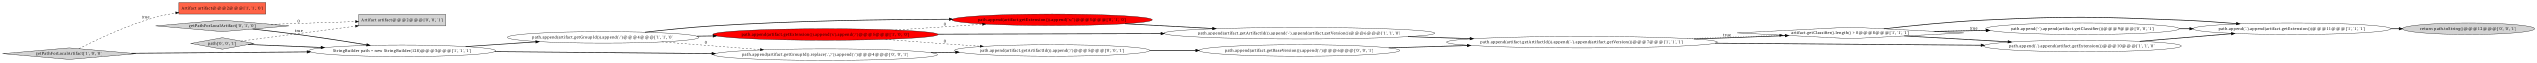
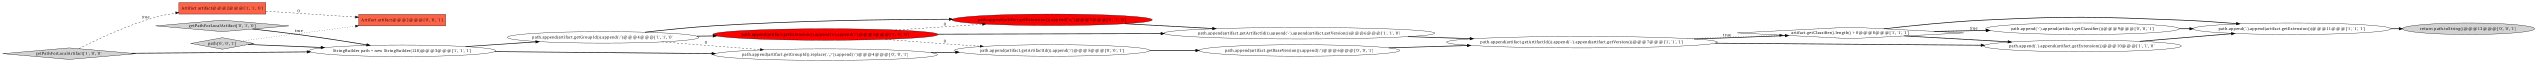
node "Artifact artifact@@@2@@@['0', '0', '1']": fillcolor lightgray -> tomato
edge "getPathForLocalArtifact['0', '1', '0']" -> "Artifact artifact@@@2@@@['0', '0', '1']": now "Artifact artifact@@@2@@@['1', '1', '0']" -> "Artifact artifact@@@2@@@['0', '0', '1']"
edge "path['0', '0', '1']" -> "Artifact artifact@@@2@@@['0', '0', '1']": style dashed -> dotted
